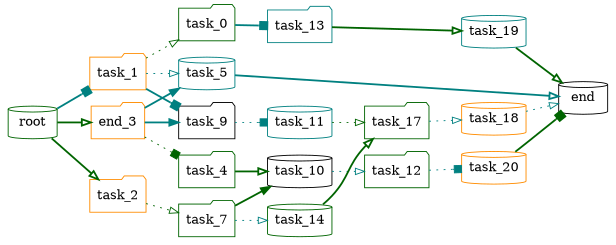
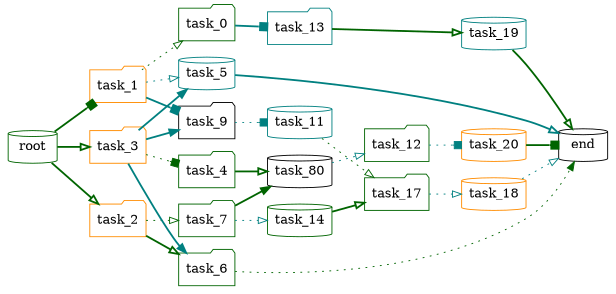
edge "root" -> "task_1": color teal -> darkgreen
node "end_3": label "end_3" -> "task_3"
node "task_10": label "task_10" -> "task_80"
node "task_6": added
